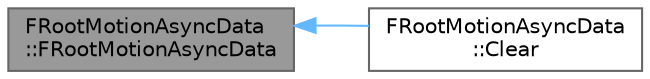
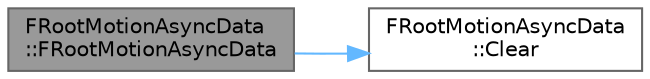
edge "FRootMotionAsyncData ::Clear" -> "FRootMotionAsyncData ::FRootMotionAsyncData": reversed
